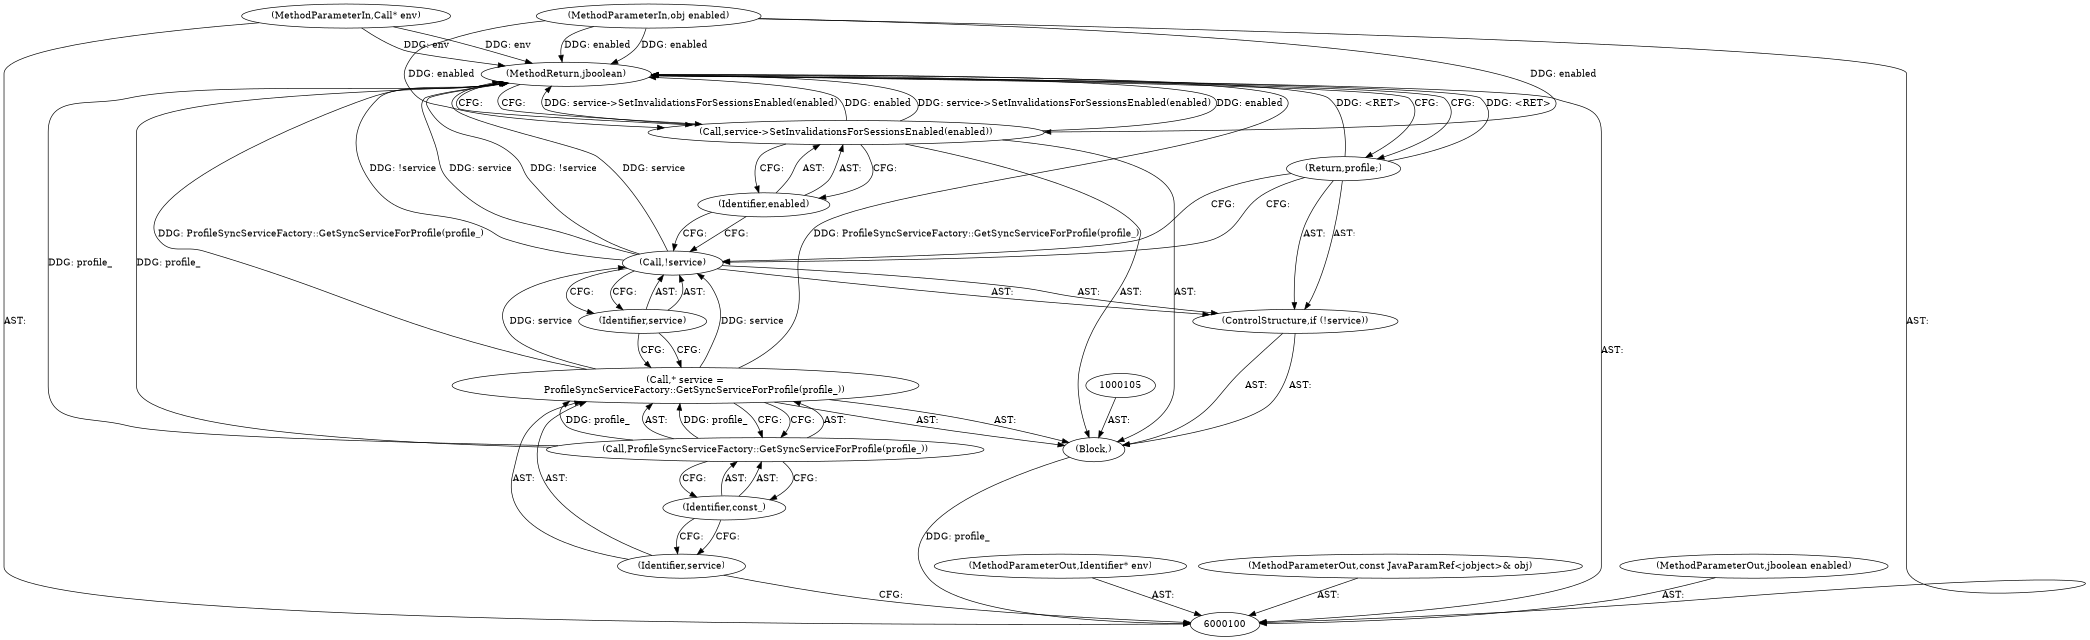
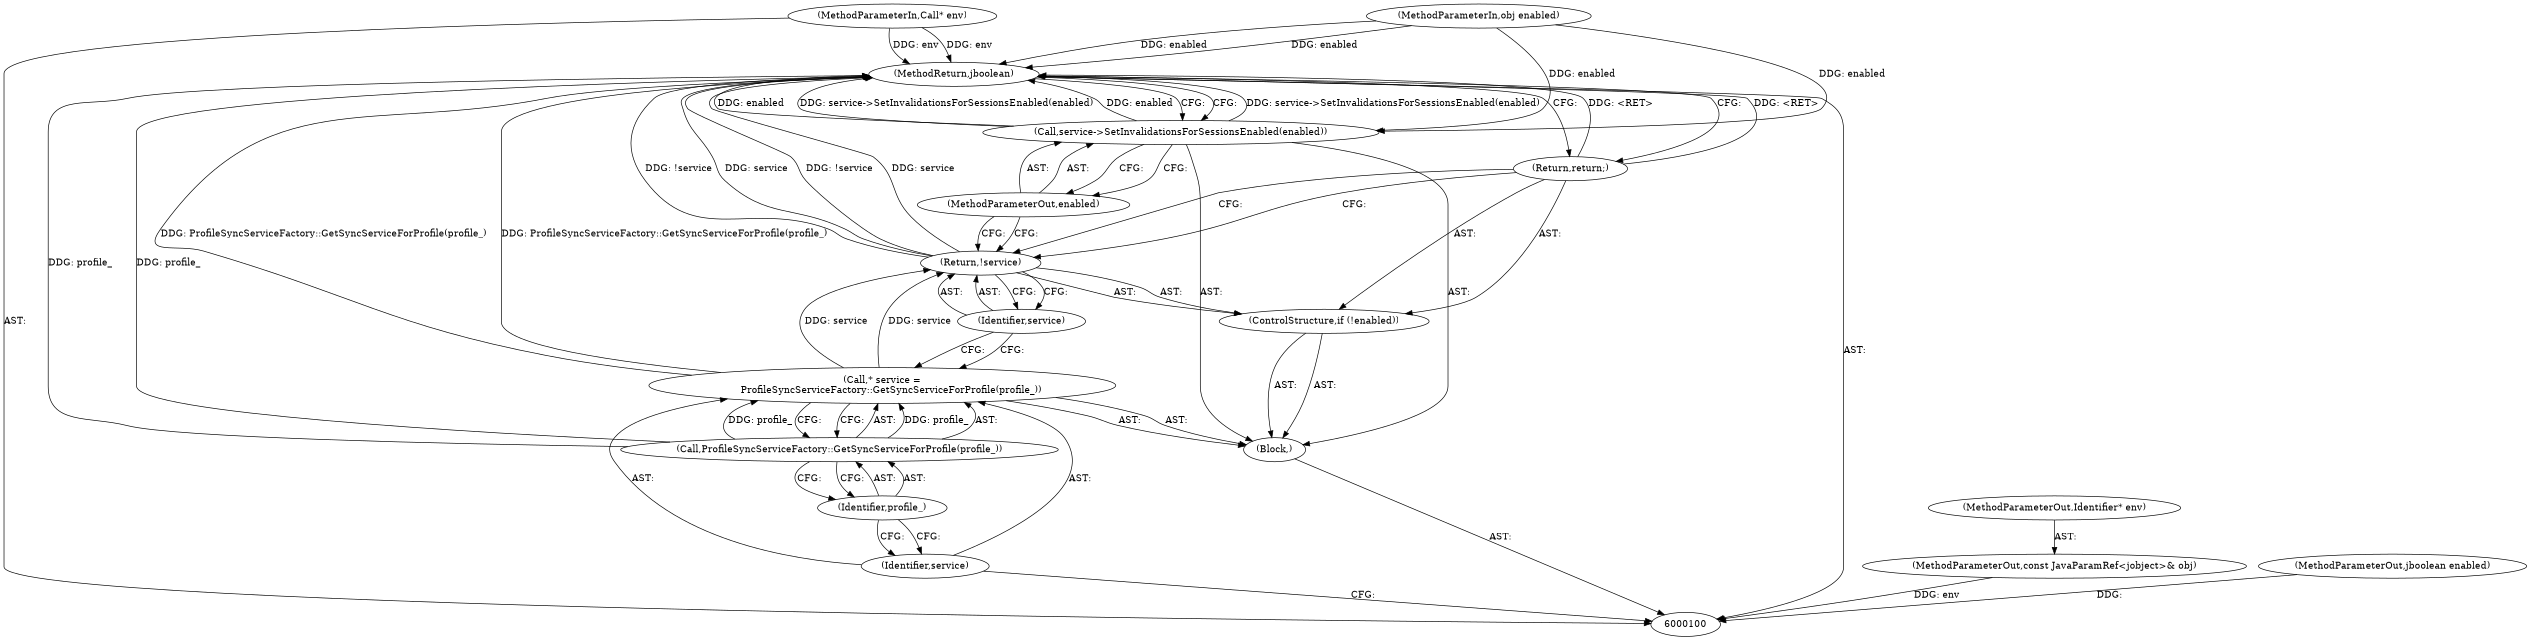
node "(Return,profile;)": label "(Return,profile;)" -> "(Return,return;)"
node "(Identifier,enabled)": label "(Identifier,enabled)" -> "(MethodParameterOut,enabled)"
edge "(MethodParameterIn,obj enabled)" -> "6000100": removed, label "AST:"
node "(Call,!service)": label "(Call,!service)" -> "(Return,!service)"
node "(ControlStructure,if (!service))": label "(ControlStructure,if (!service))" -> "(ControlStructure,if (!enabled))"
node "1000105": removed
node "(Identifier,const_)": label "(Identifier,const_)" -> "(Identifier,profile_)"
edge "(Block,)" -> "6000100": label "DDG: profile_" -> "AST: "
edge "(MethodParameterOut,const JavaParamRef<jobject>& obj)" -> "6000100": label "AST: " -> "DDG: env"
edge "(MethodParameterOut,jboolean enabled)" -> "6000100": label "AST: " -> "DDG: "
edge "(MethodParameterOut,Identifier* env)" -> "6000100": now "(MethodParameterOut,Identifier* env)" -> "(MethodParameterOut,const JavaParamRef<jobject>& obj)"
